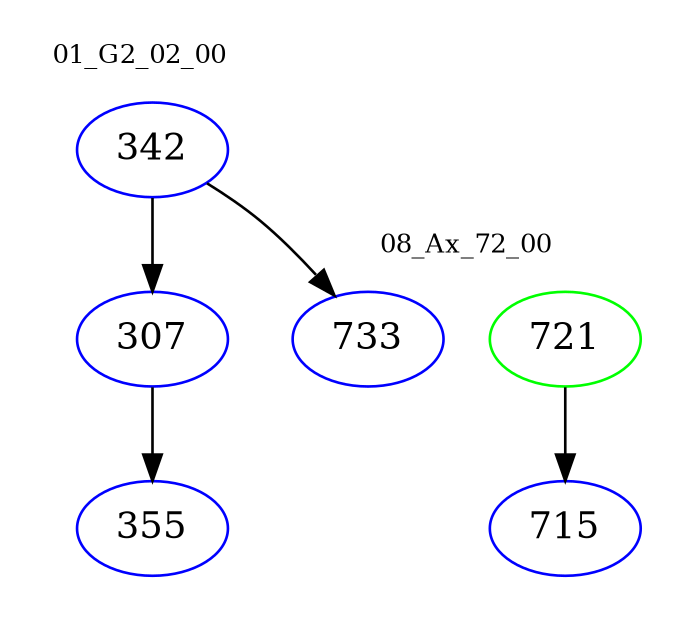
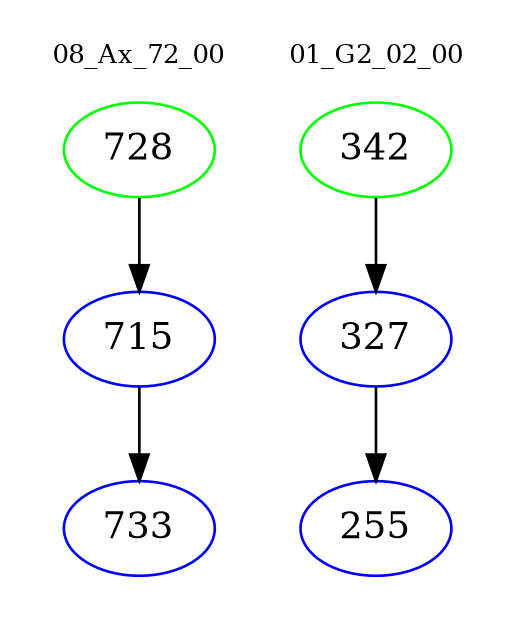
node "342": color blue -> green
edge "342" -> "733": now "715" -> "733"
node "307": label "307" -> "327"
node "721": label "721" -> "728"
node "355": label "355" -> "255"
